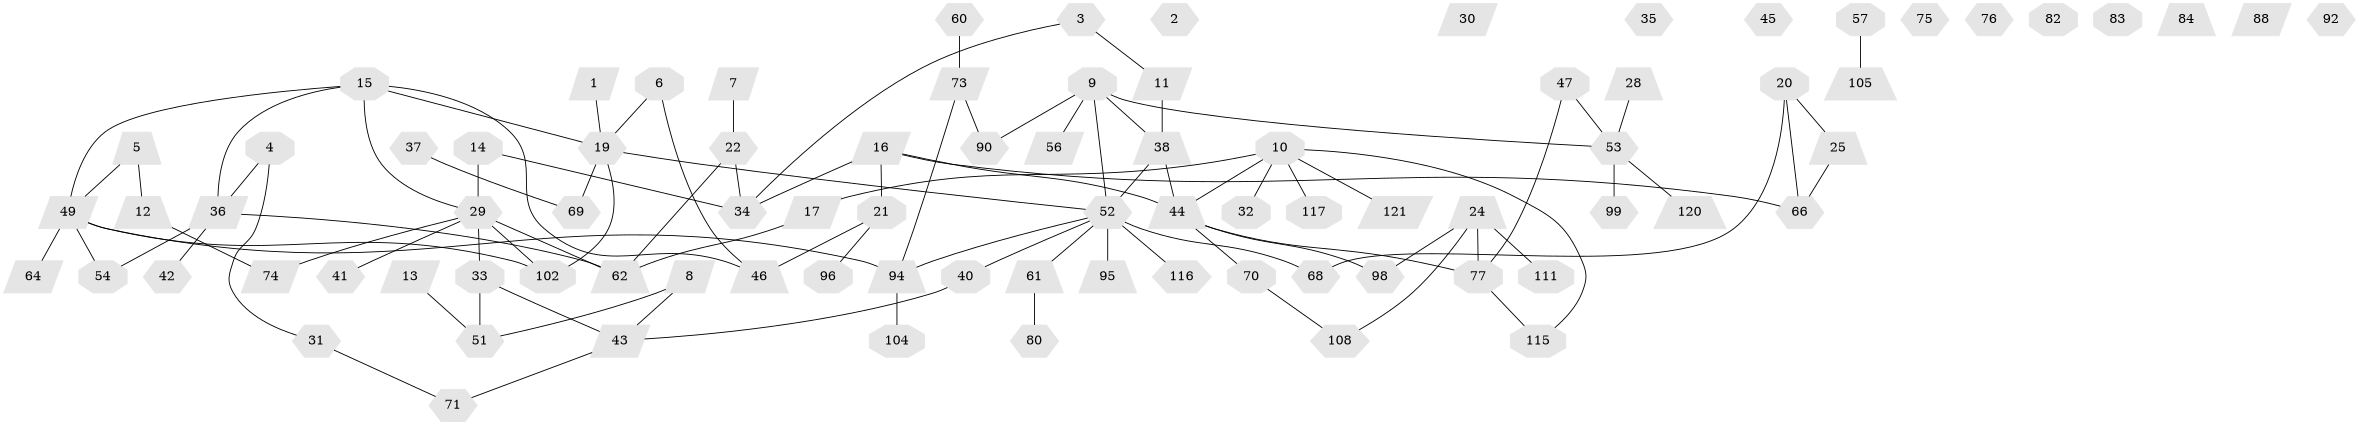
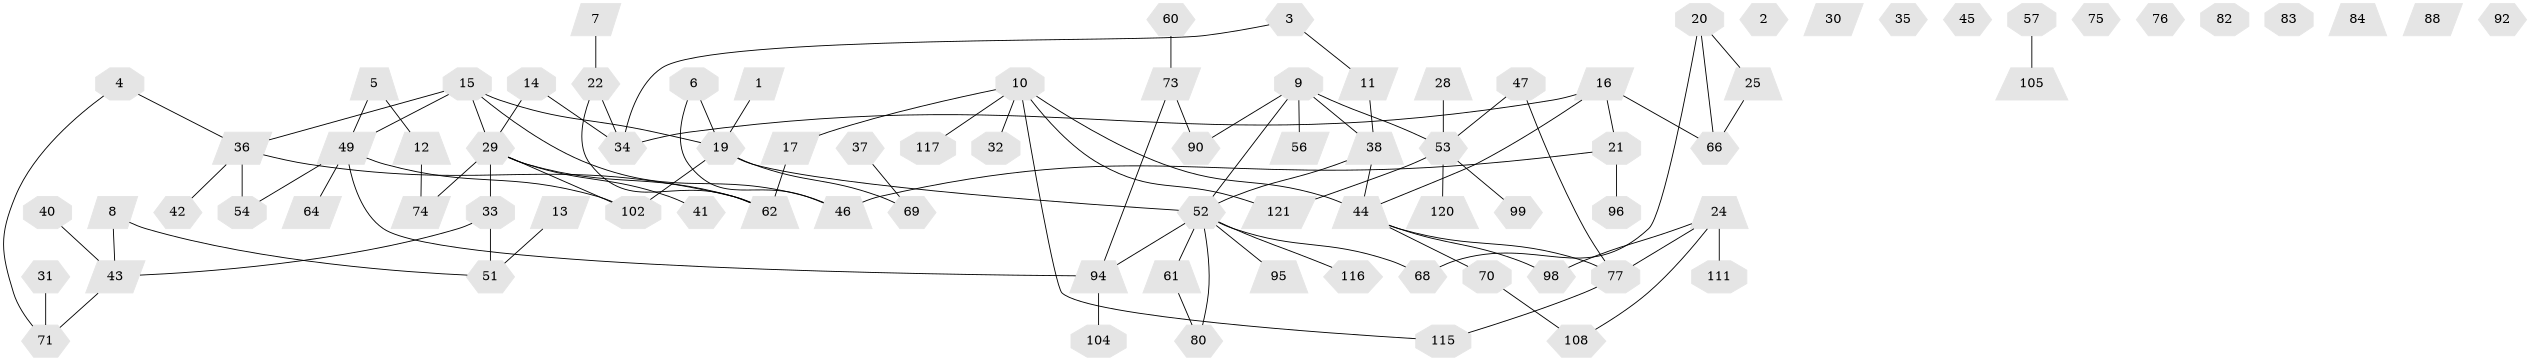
edge "53" -- "121": added
edge "52" -- "40": now "52" -- "80"
edge "4" -- "31": now "4" -- "71"
